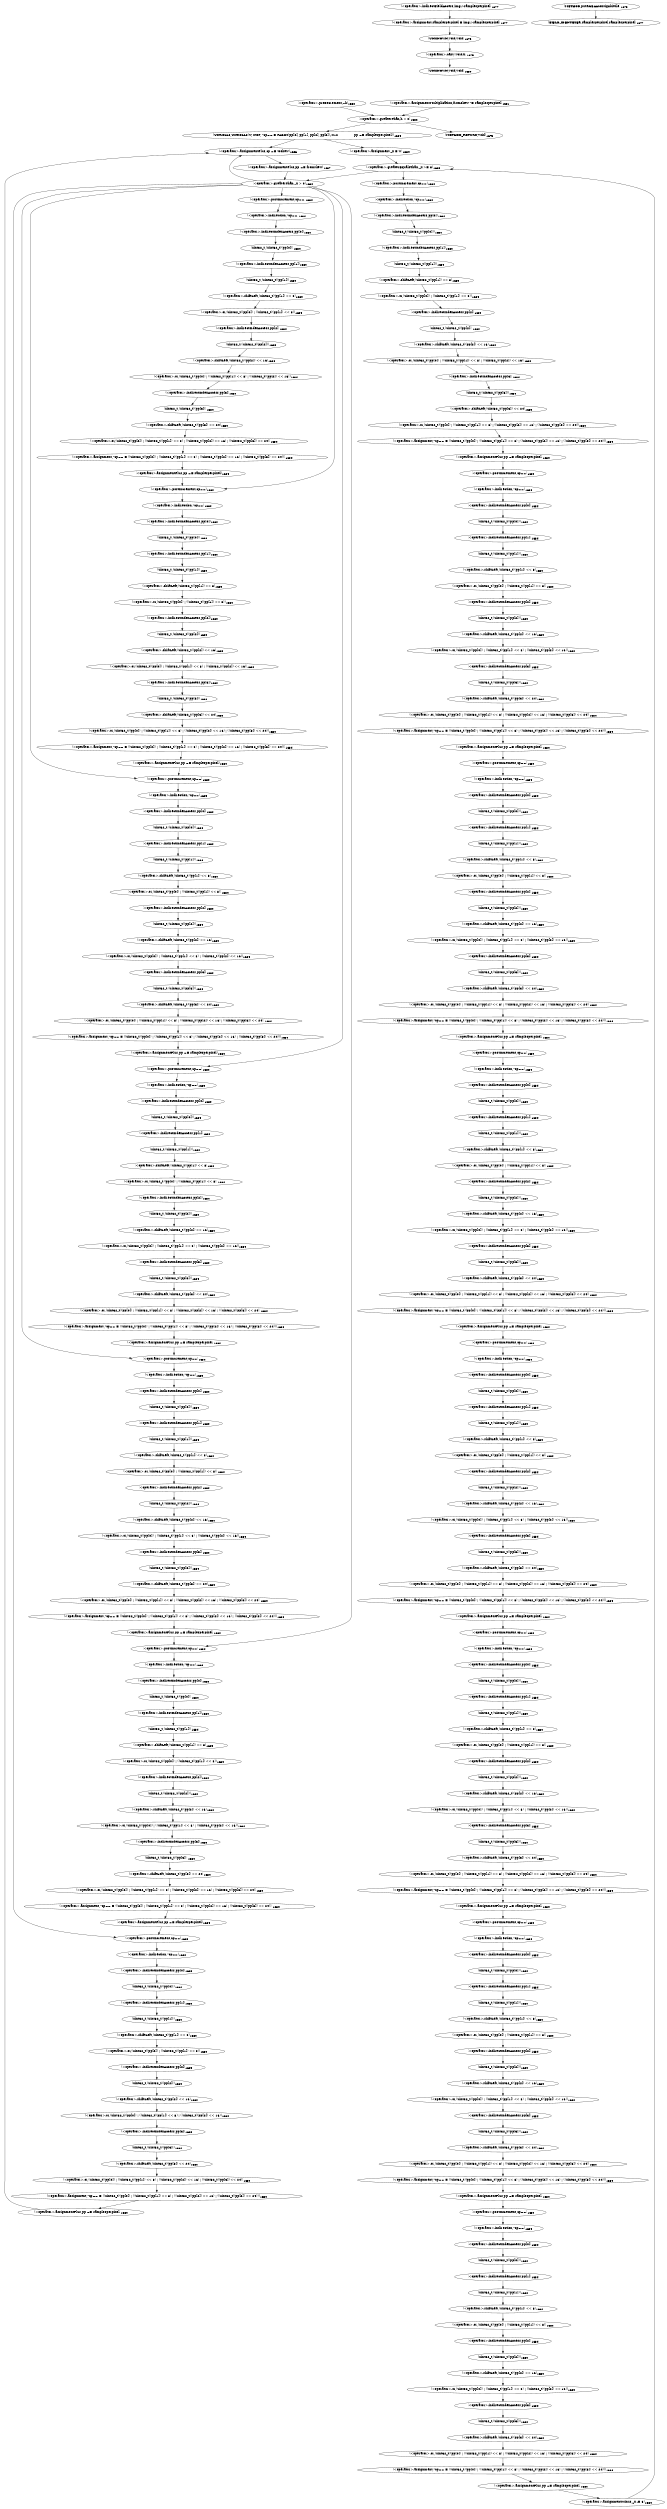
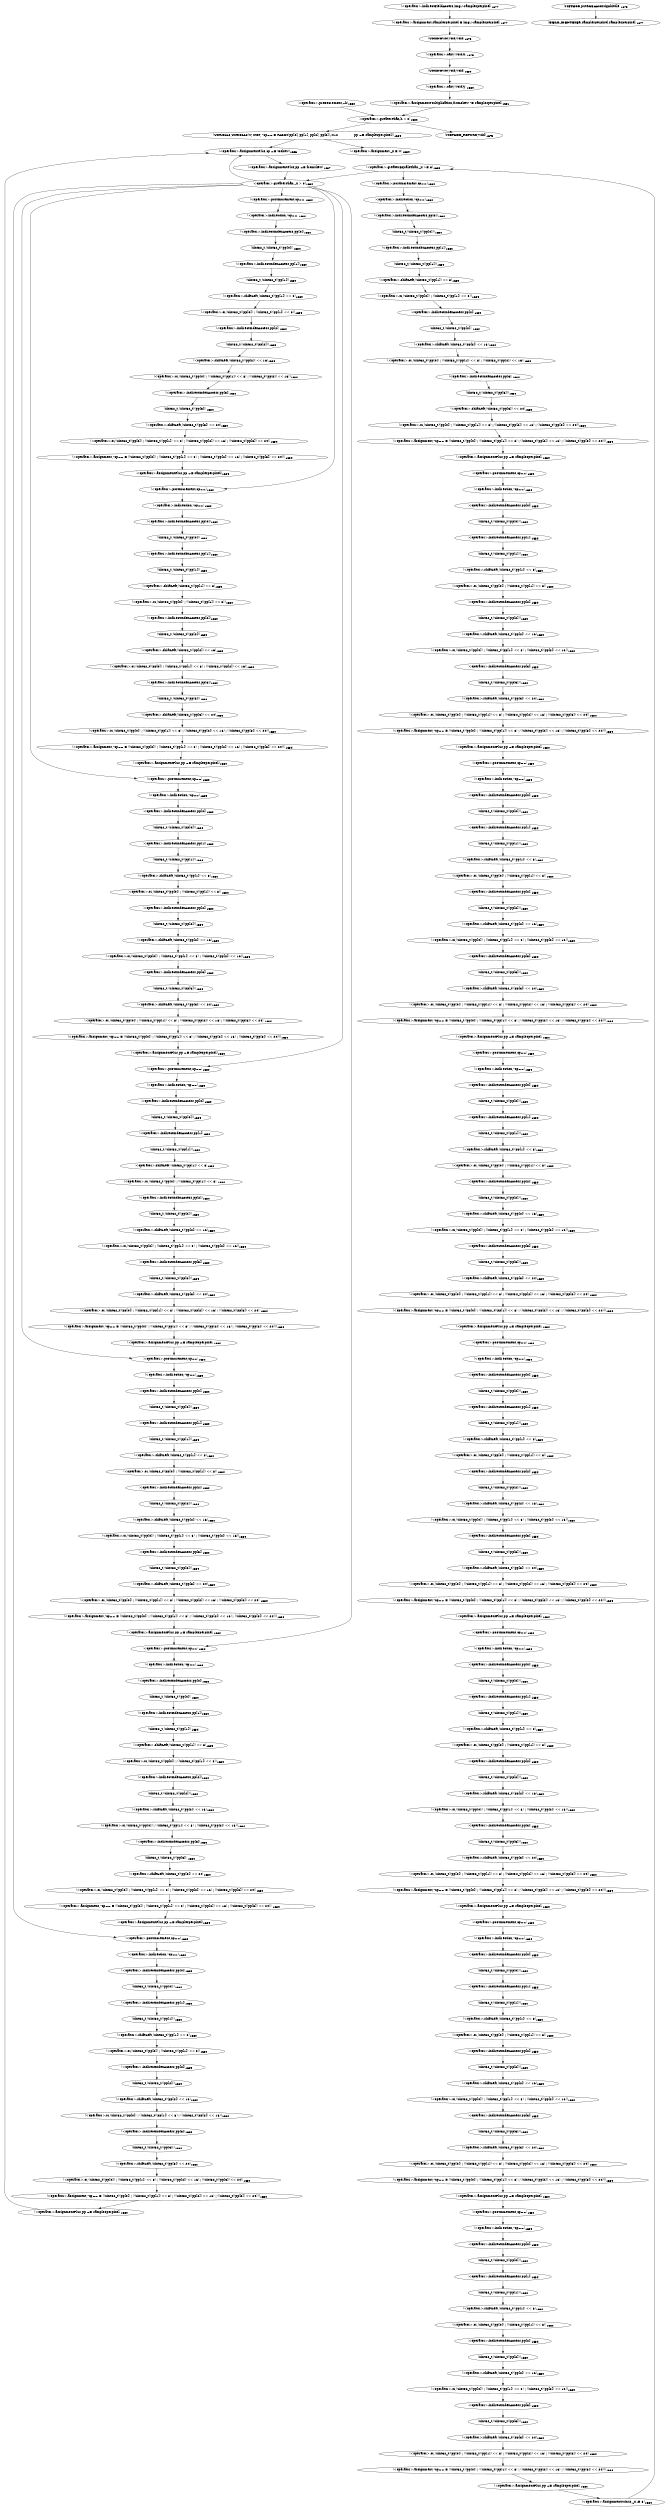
node "(<operator>.cast,(void)y)": added
edge "(<operator>.assignment,_x = w)" -> "(<operator>.greaterEqualsThan,_x >= 8)": removed
